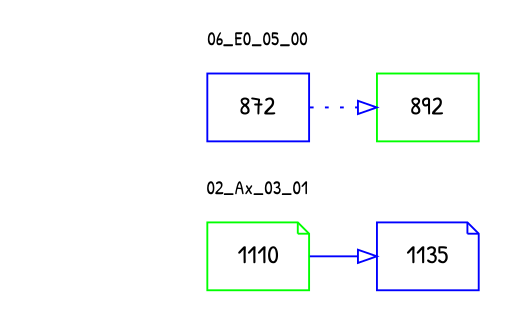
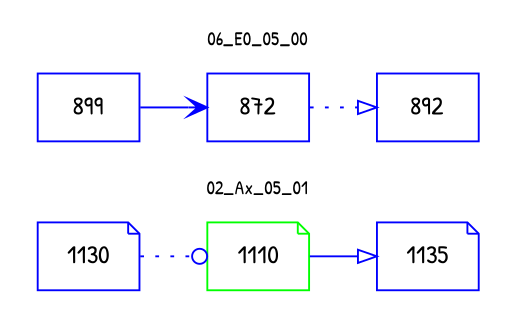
node "899": added
node "892": color green -> blue
cluster "02_Ax_03_01": label "02_Ax_03_01" -> "02_Ax_05_01"
node "1130": added
